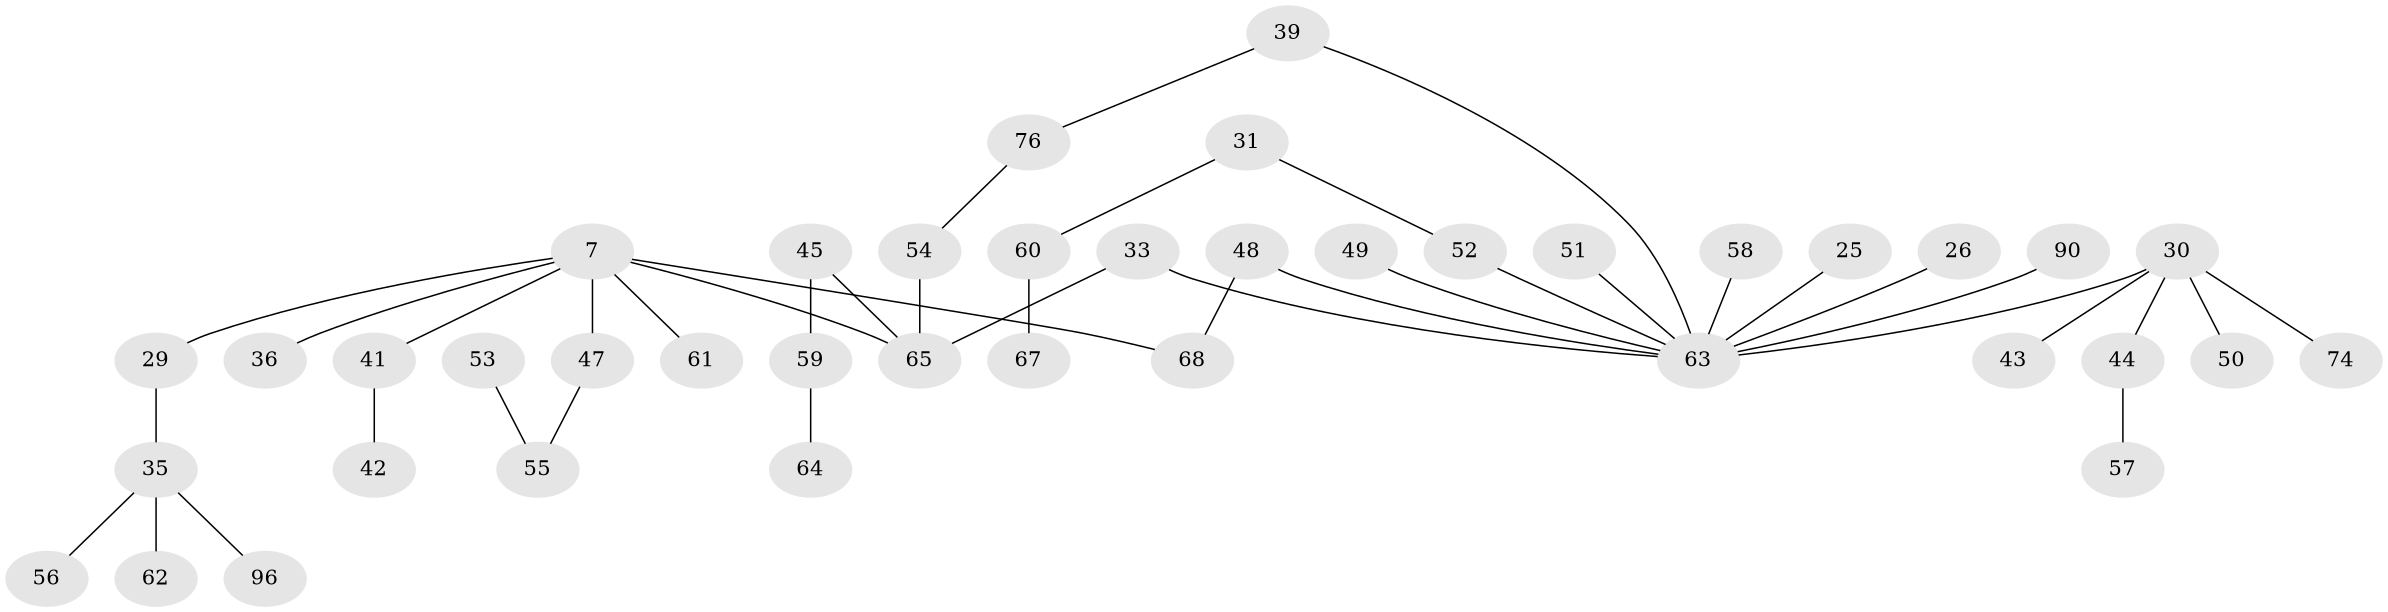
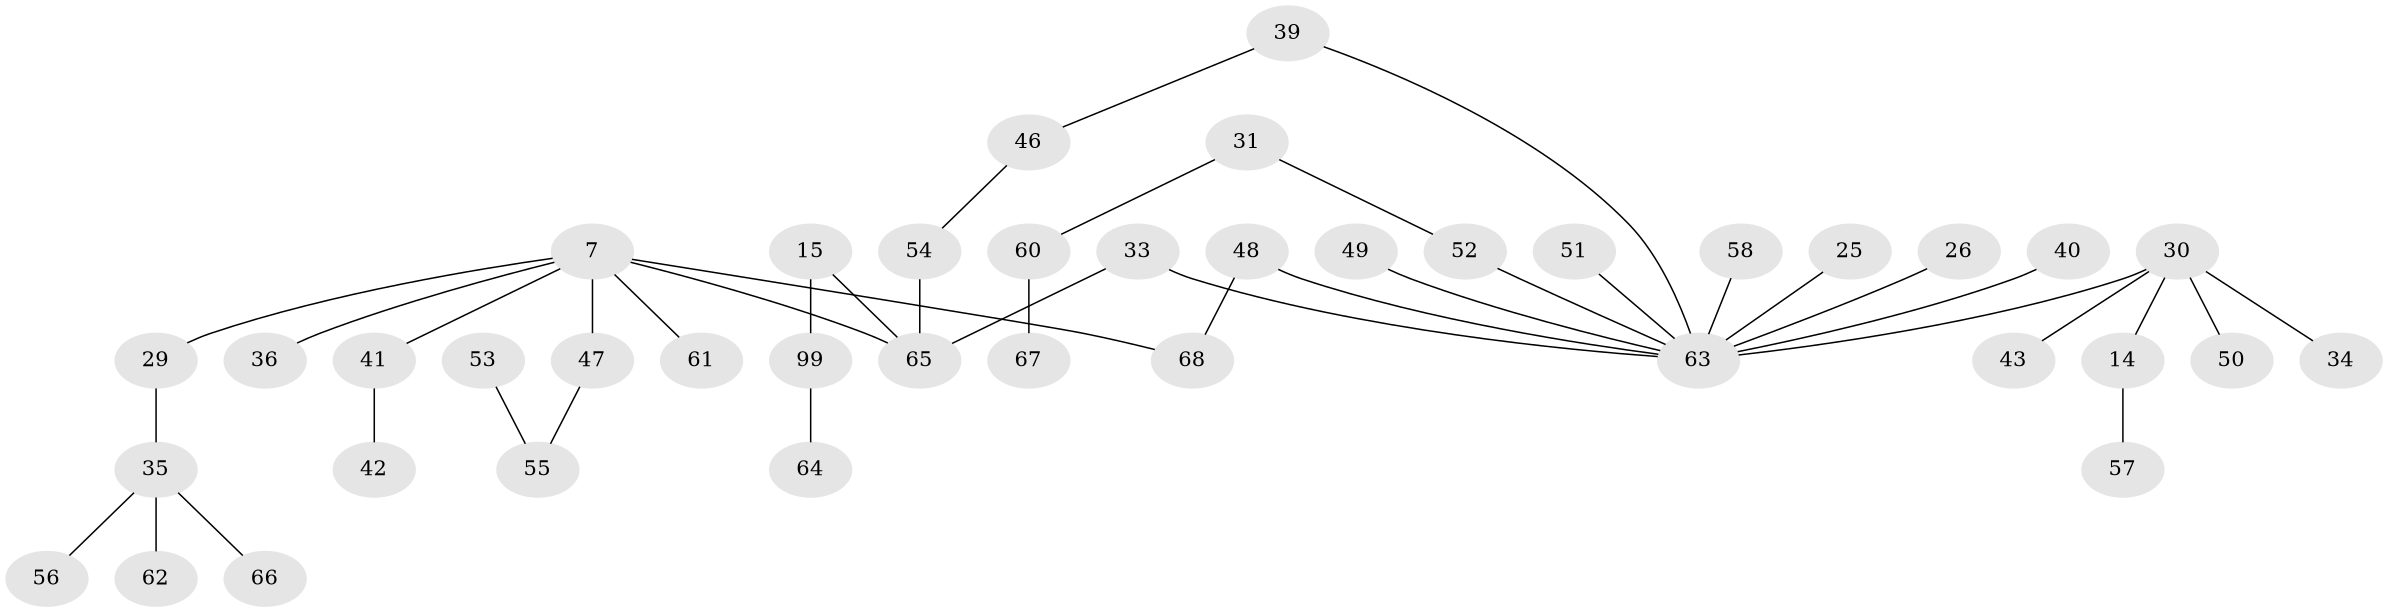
node "76": label "76" -> "46"
node "45": label "45" -> "15"
node "90": label "90" -> "40"
node "59": label "59" -> "99"
node "44": label "44" -> "14"
node "74": label "74" -> "34"
node "96": label "96" -> "66"
